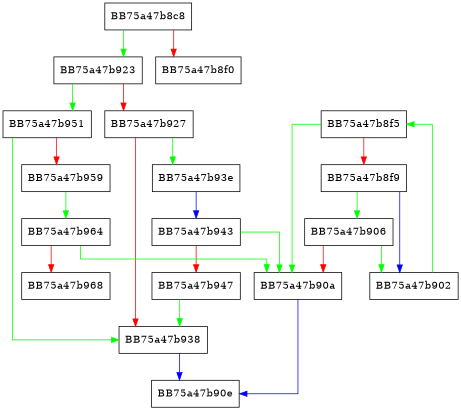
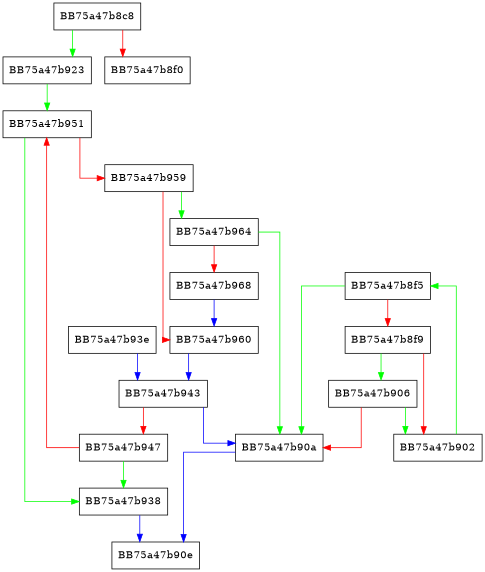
node "BB75a47b927": removed
edge "BB75a47b8f9" -> "BB75a47b902": color blue -> red
edge "BB75a47b943" -> "BB75a47b90a": color green -> blue
edge "BB75a47b947" -> "BB75a47b951": added
node "BB75a47b960": added
